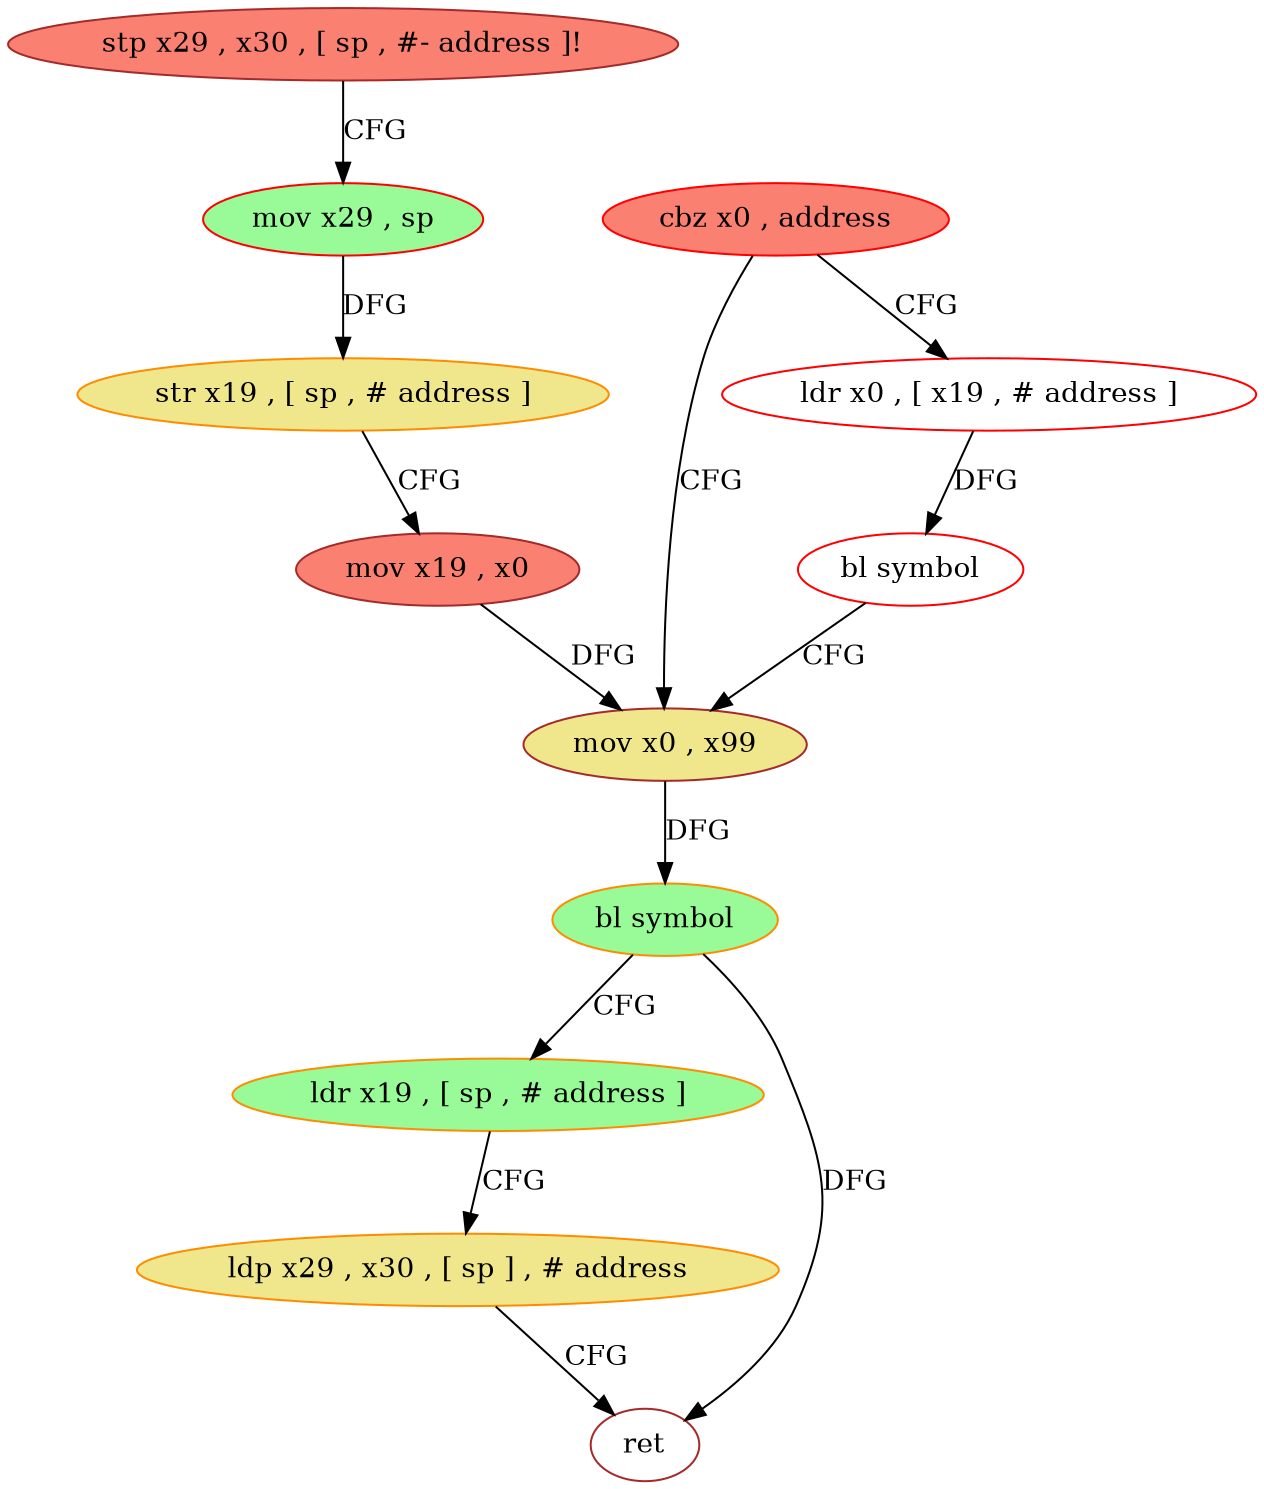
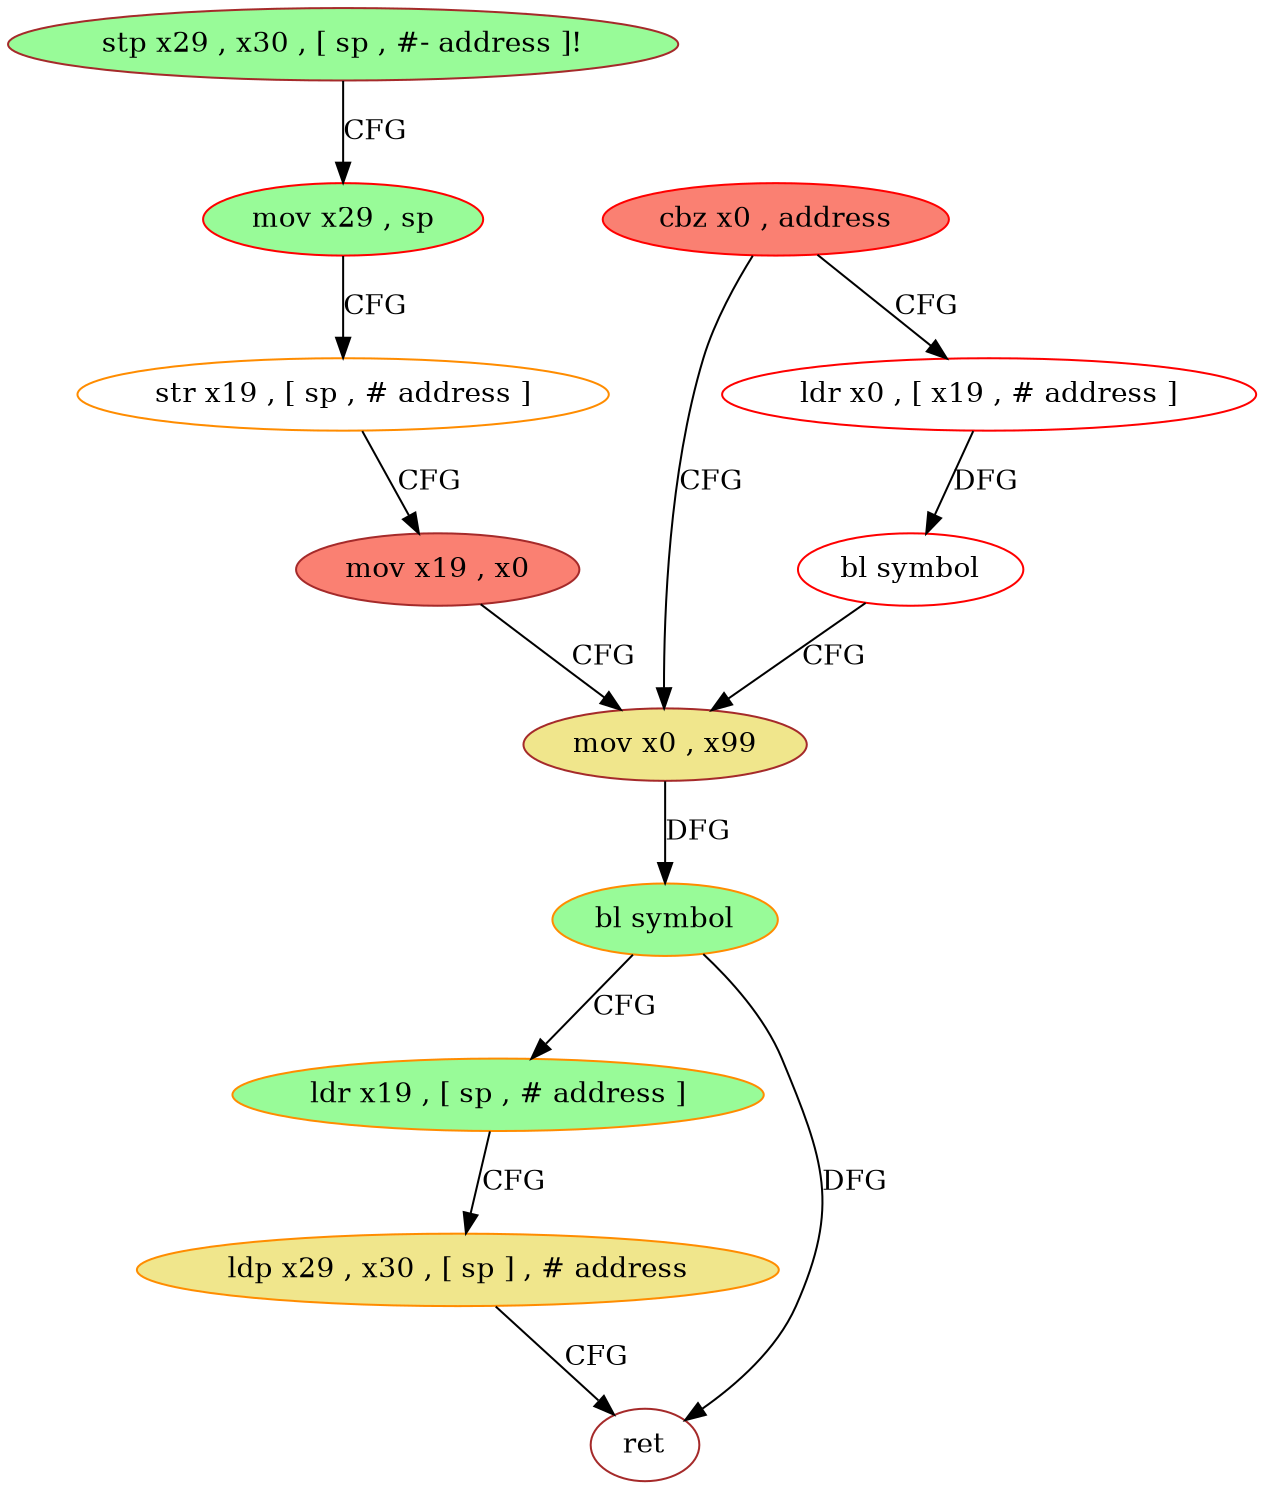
node "stp x29 , x30 , [ sp , #- address ]!": fillcolor salmon -> palegreen
edge "mov x29 , sp" -> "str x19 , [ sp , # address ]": label "DFG" -> "CFG"
node "str x19 , [ sp , # address ]": fillcolor khaki -> white
edge "mov x19 , x0" -> "mov x0 , x99": label "DFG" -> "CFG"
